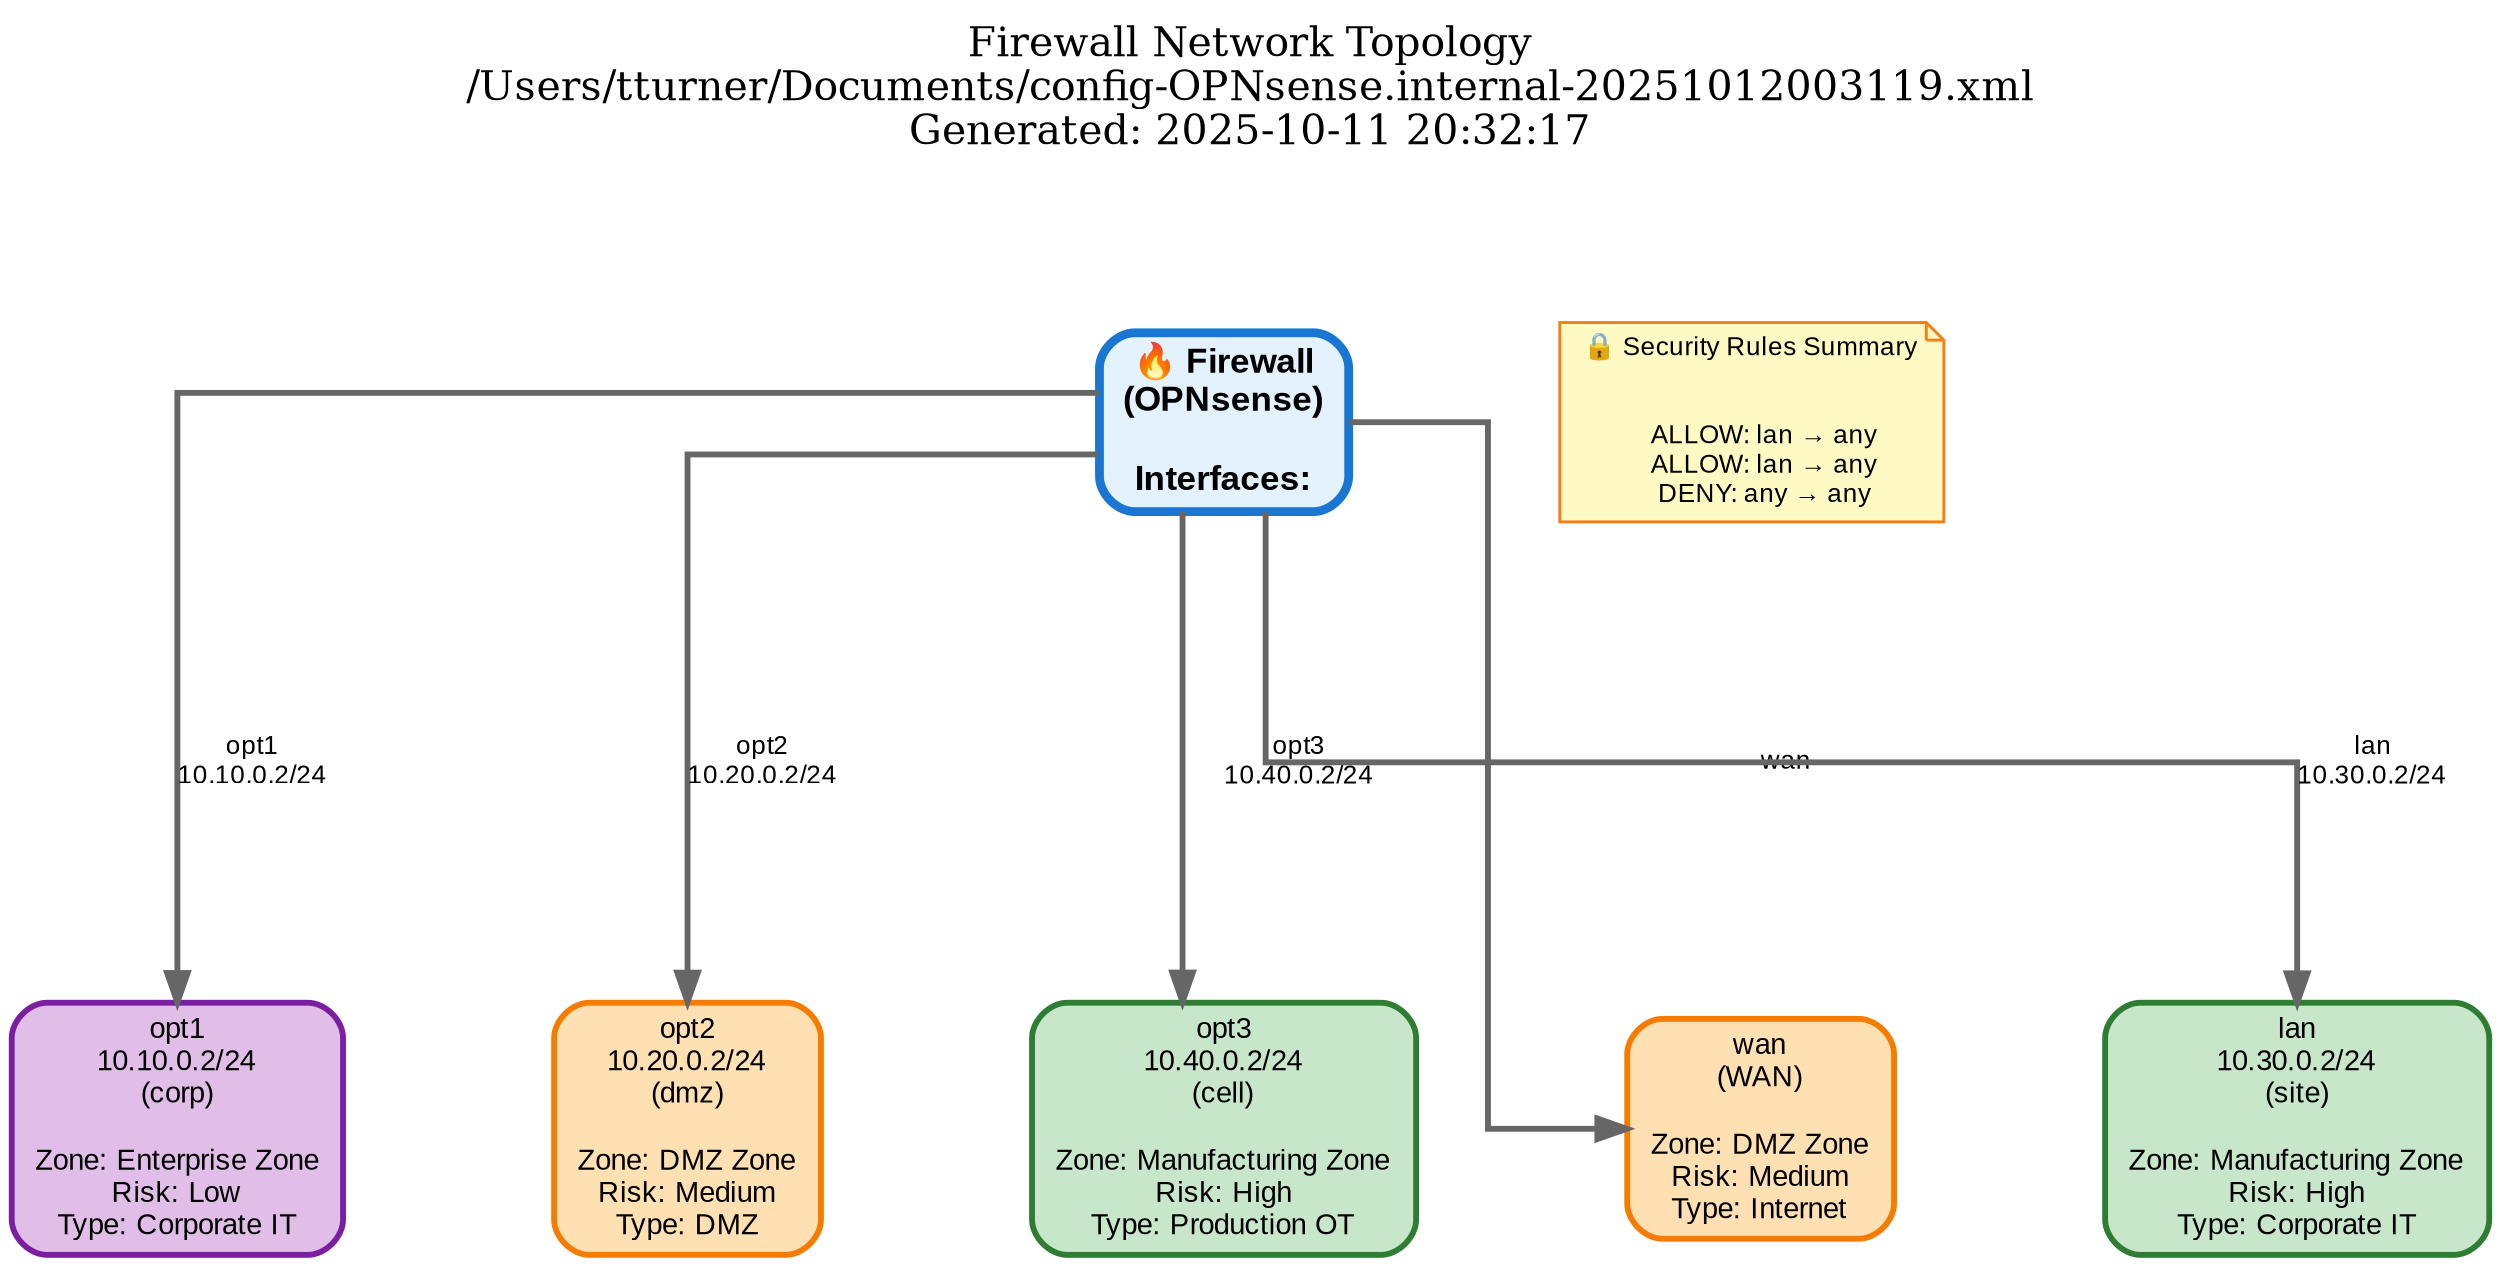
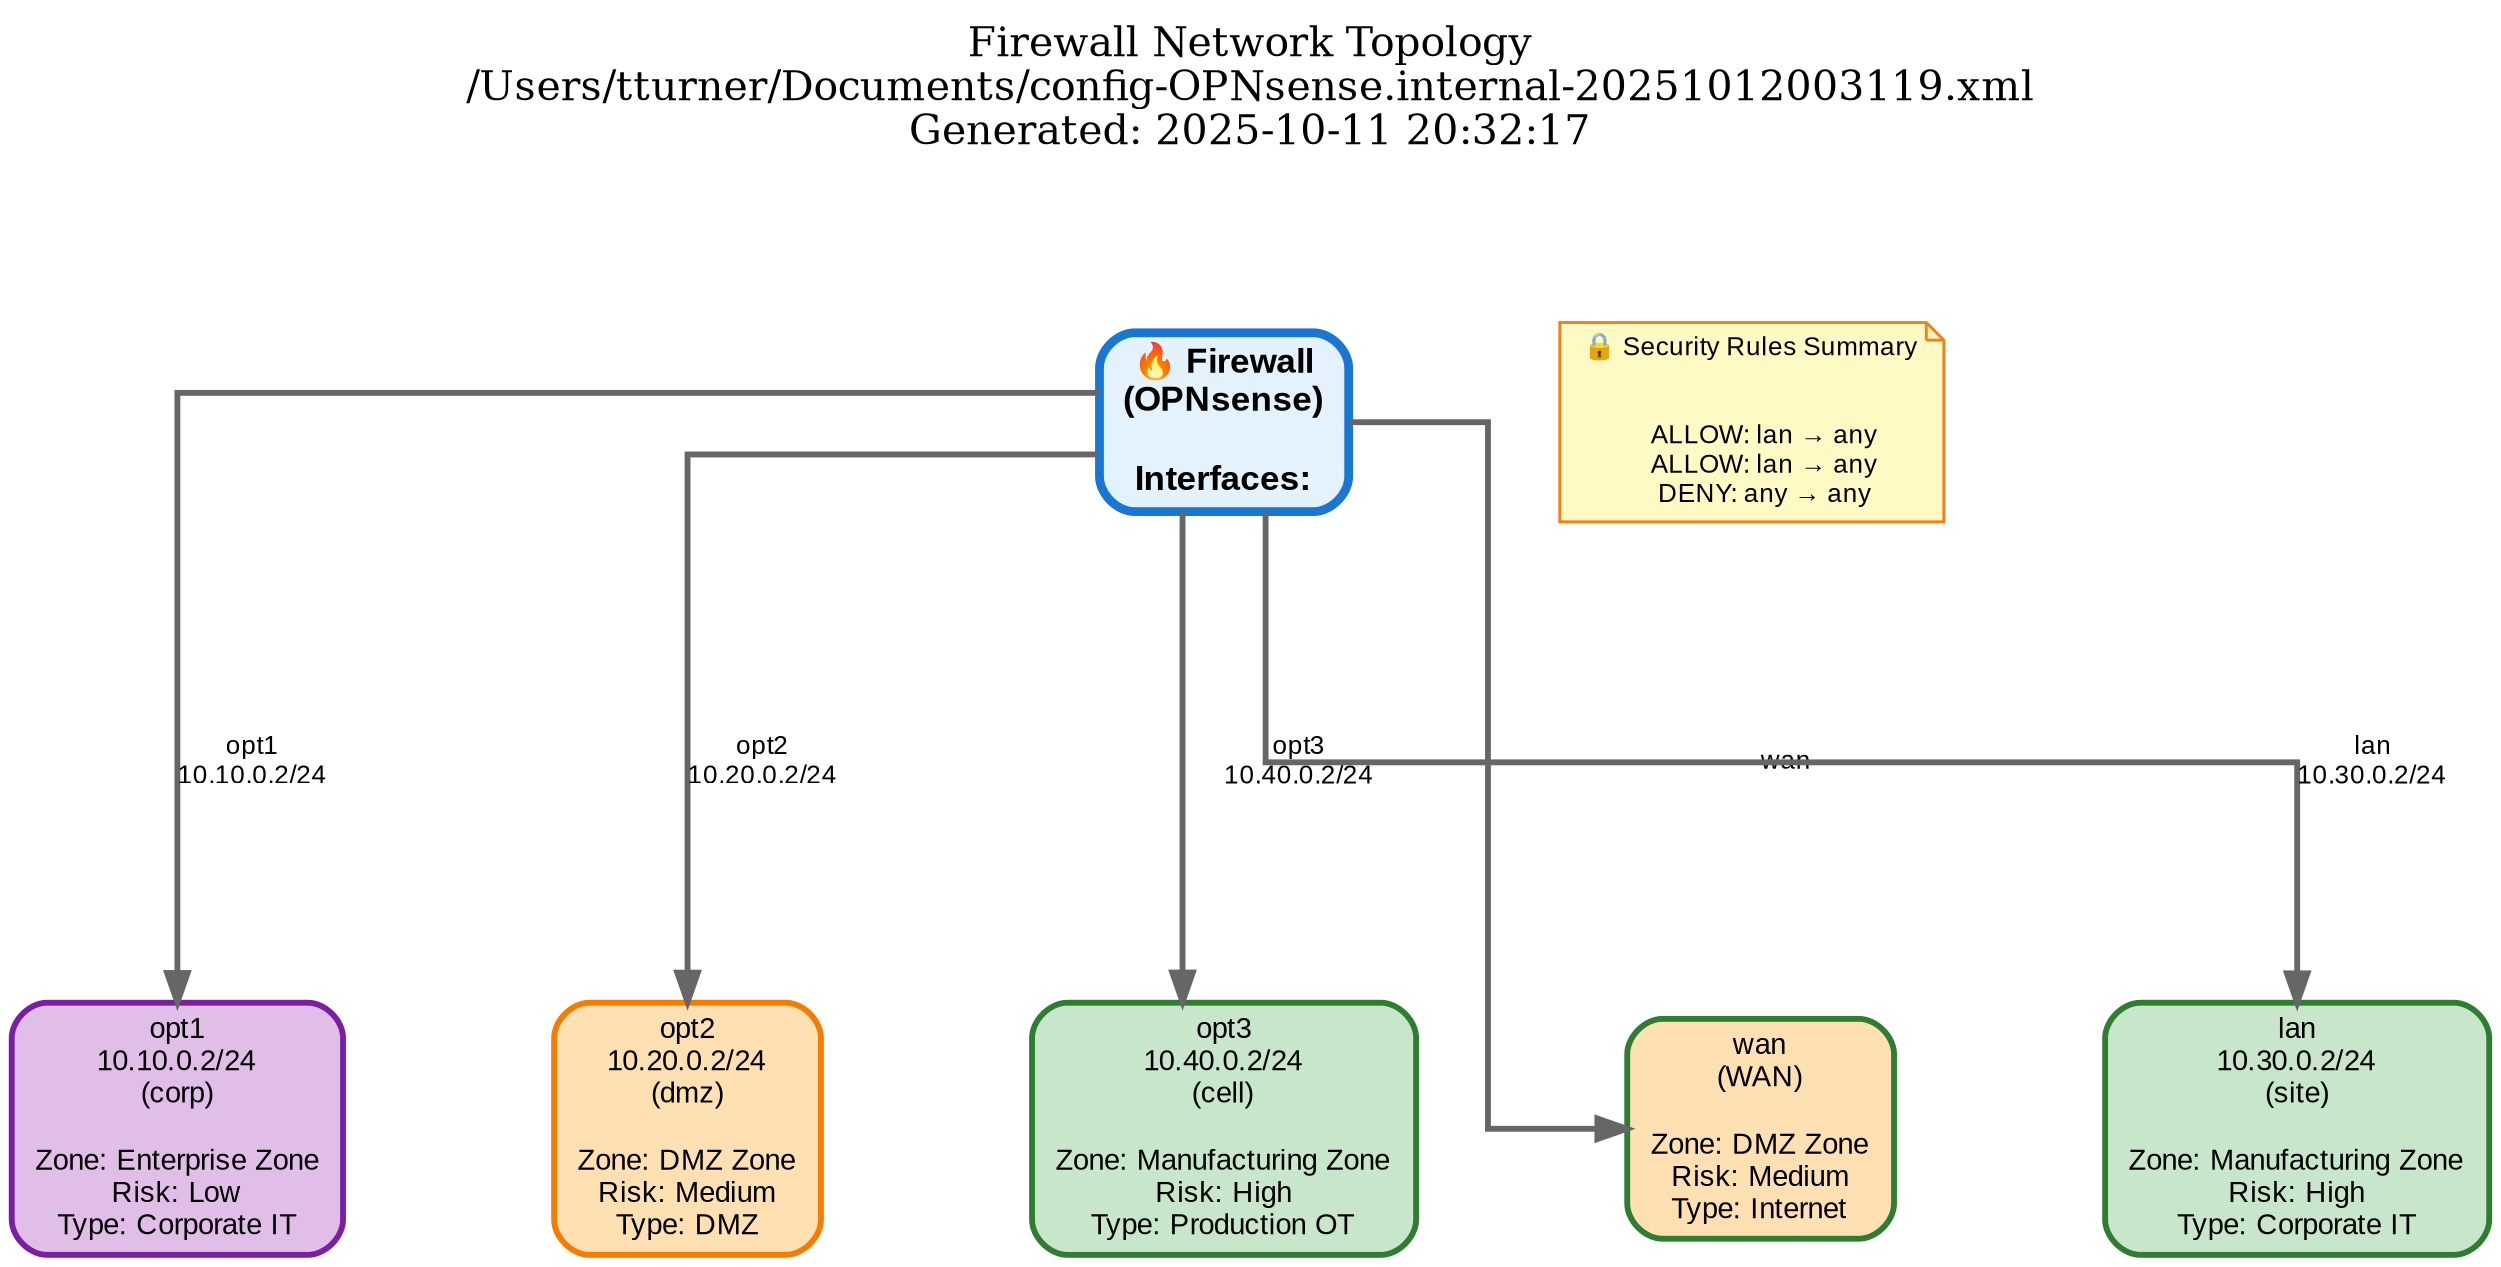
node "wan (WAN) Zone: DMZ Zone Risk: Medium Type: Internet": color #f57c00 -> #2e7d32
